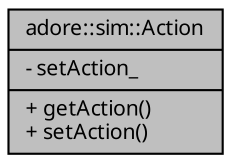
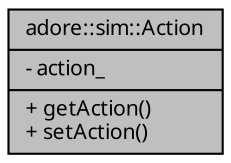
node "adore::sim::Action": text "- setAction_" -> "- action_"
